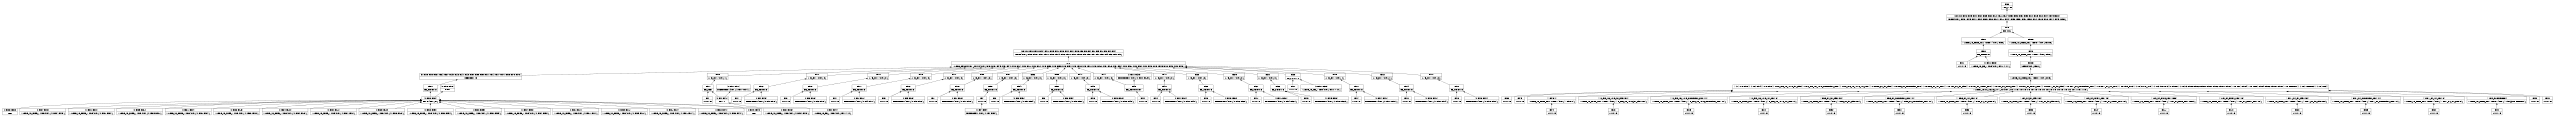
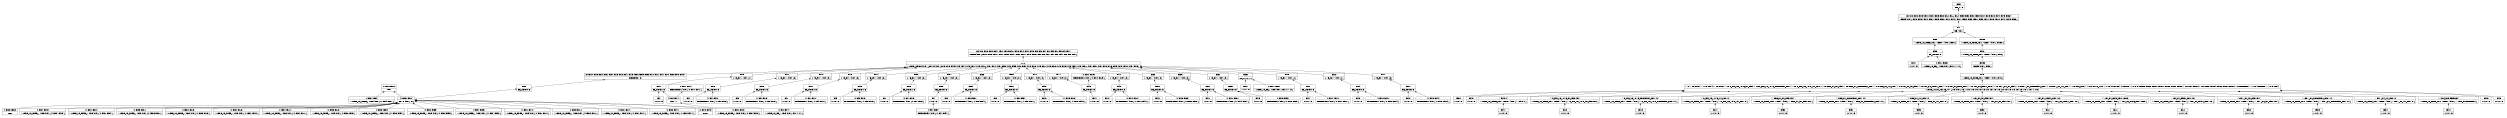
node "let76": text "EQ_REFL" -> "EQ_RESOLVE"
node "let45": text "EQ_RESOLUTION" -> "EQ_RESOLVE"
edge "(= let94 let37)" -> "(= let98 let81)": now "(= let94 let37)" -> "(= let79 let79)"
